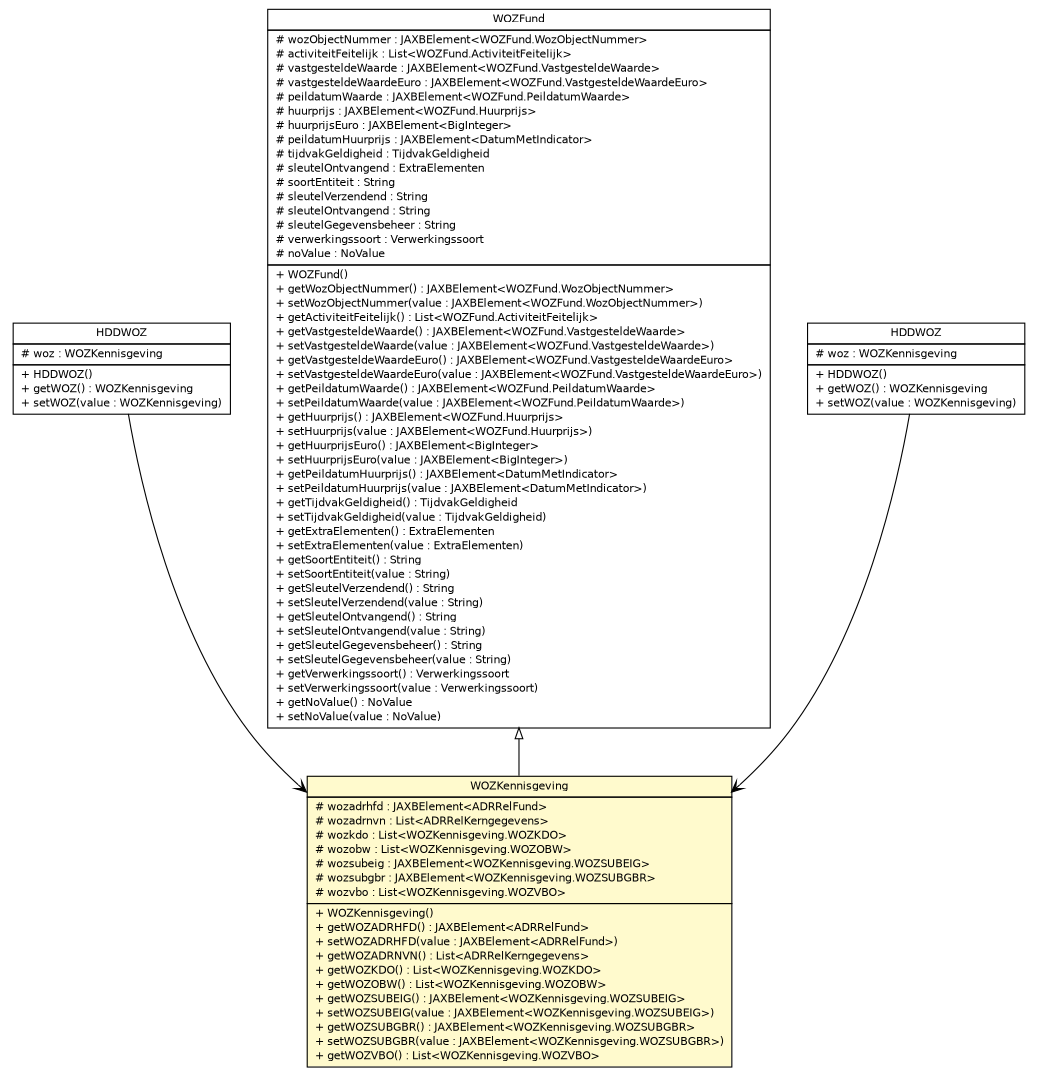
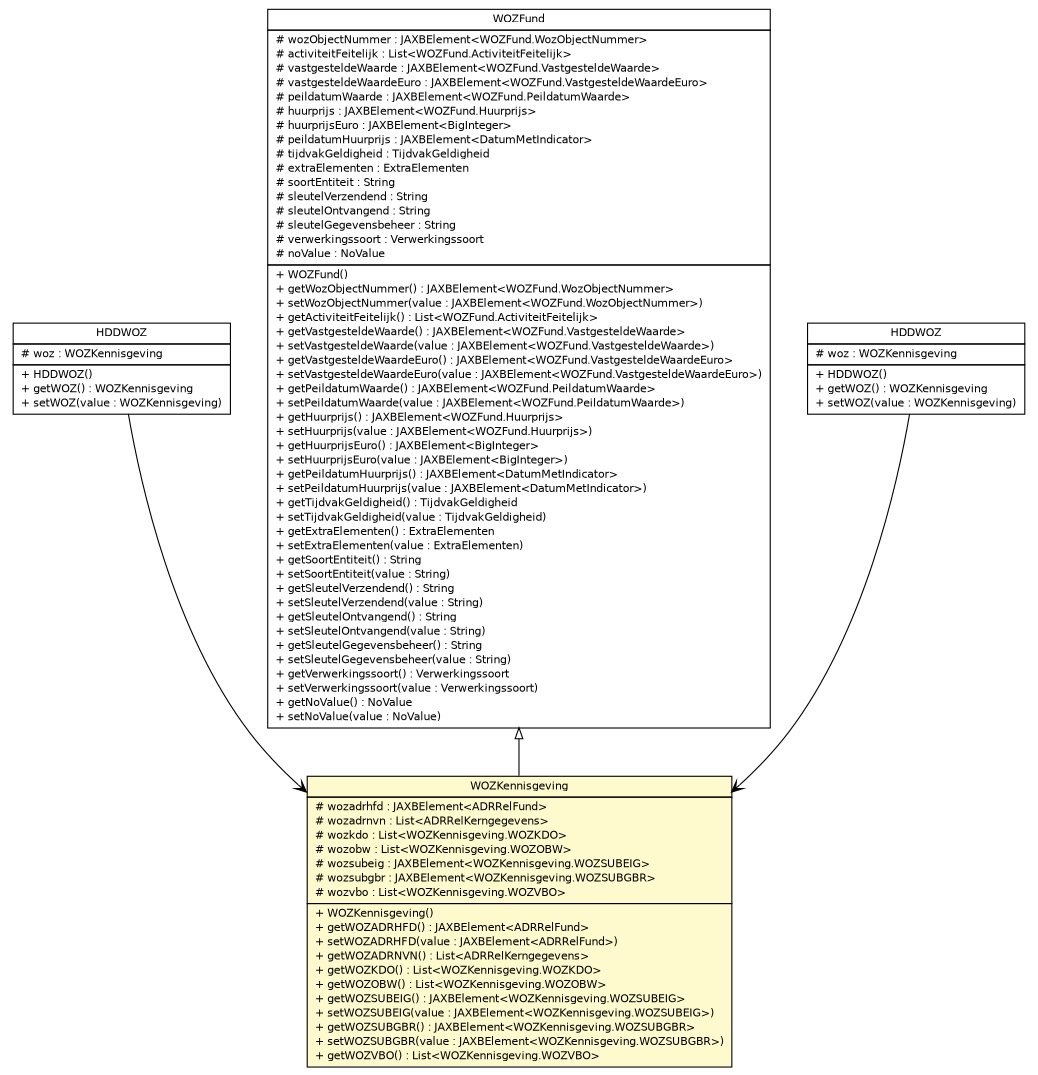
node "WOZFund": text "# sleutelOntvangend : ExtraElementen" -> "# extraElementen : ExtraElementen"
